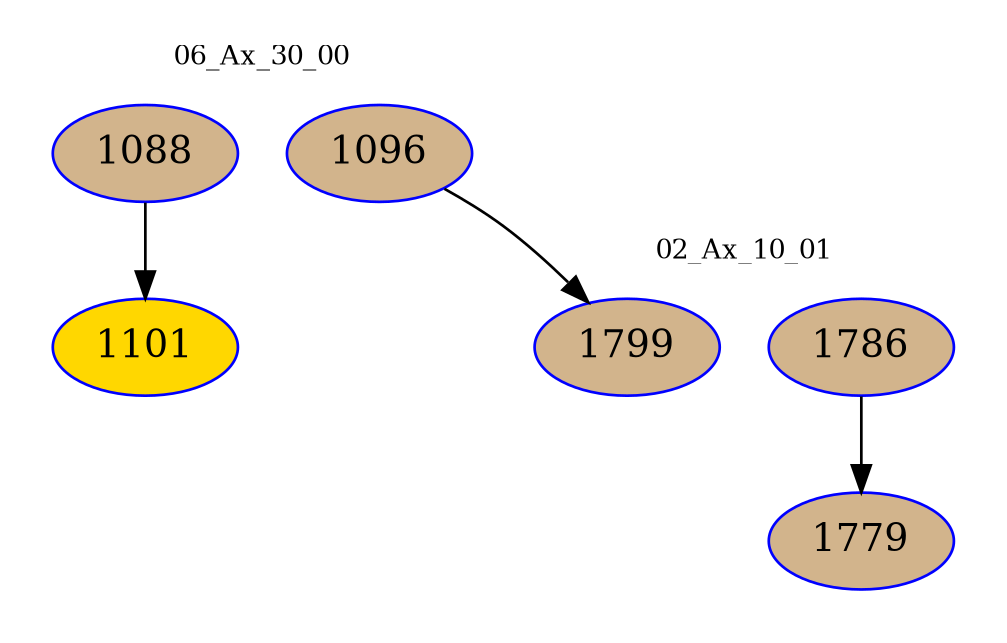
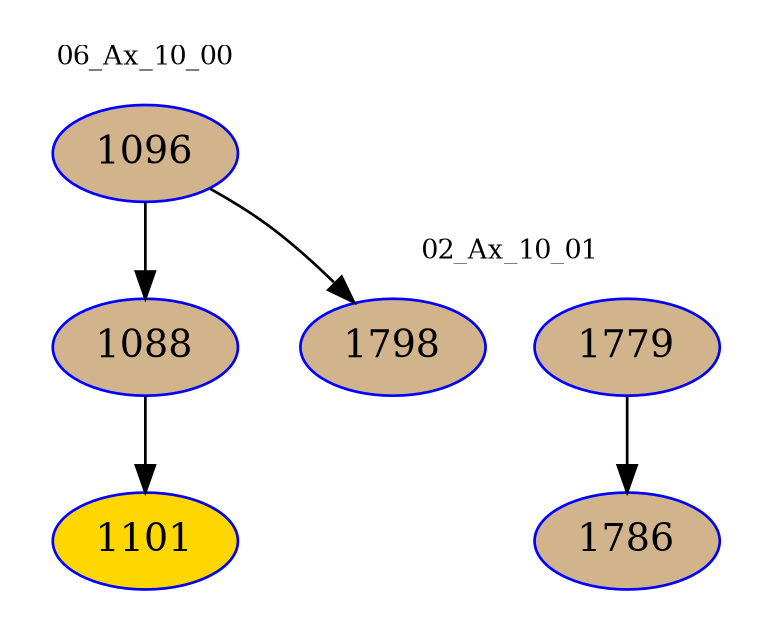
cluster "06_Ax_30_00": label "06_Ax_30_00" -> "06_Ax_10_00"
edge "1096" -> "1088": added
node "1799": label "1799" -> "1798"
edge "1786" -> "1779": reversed
